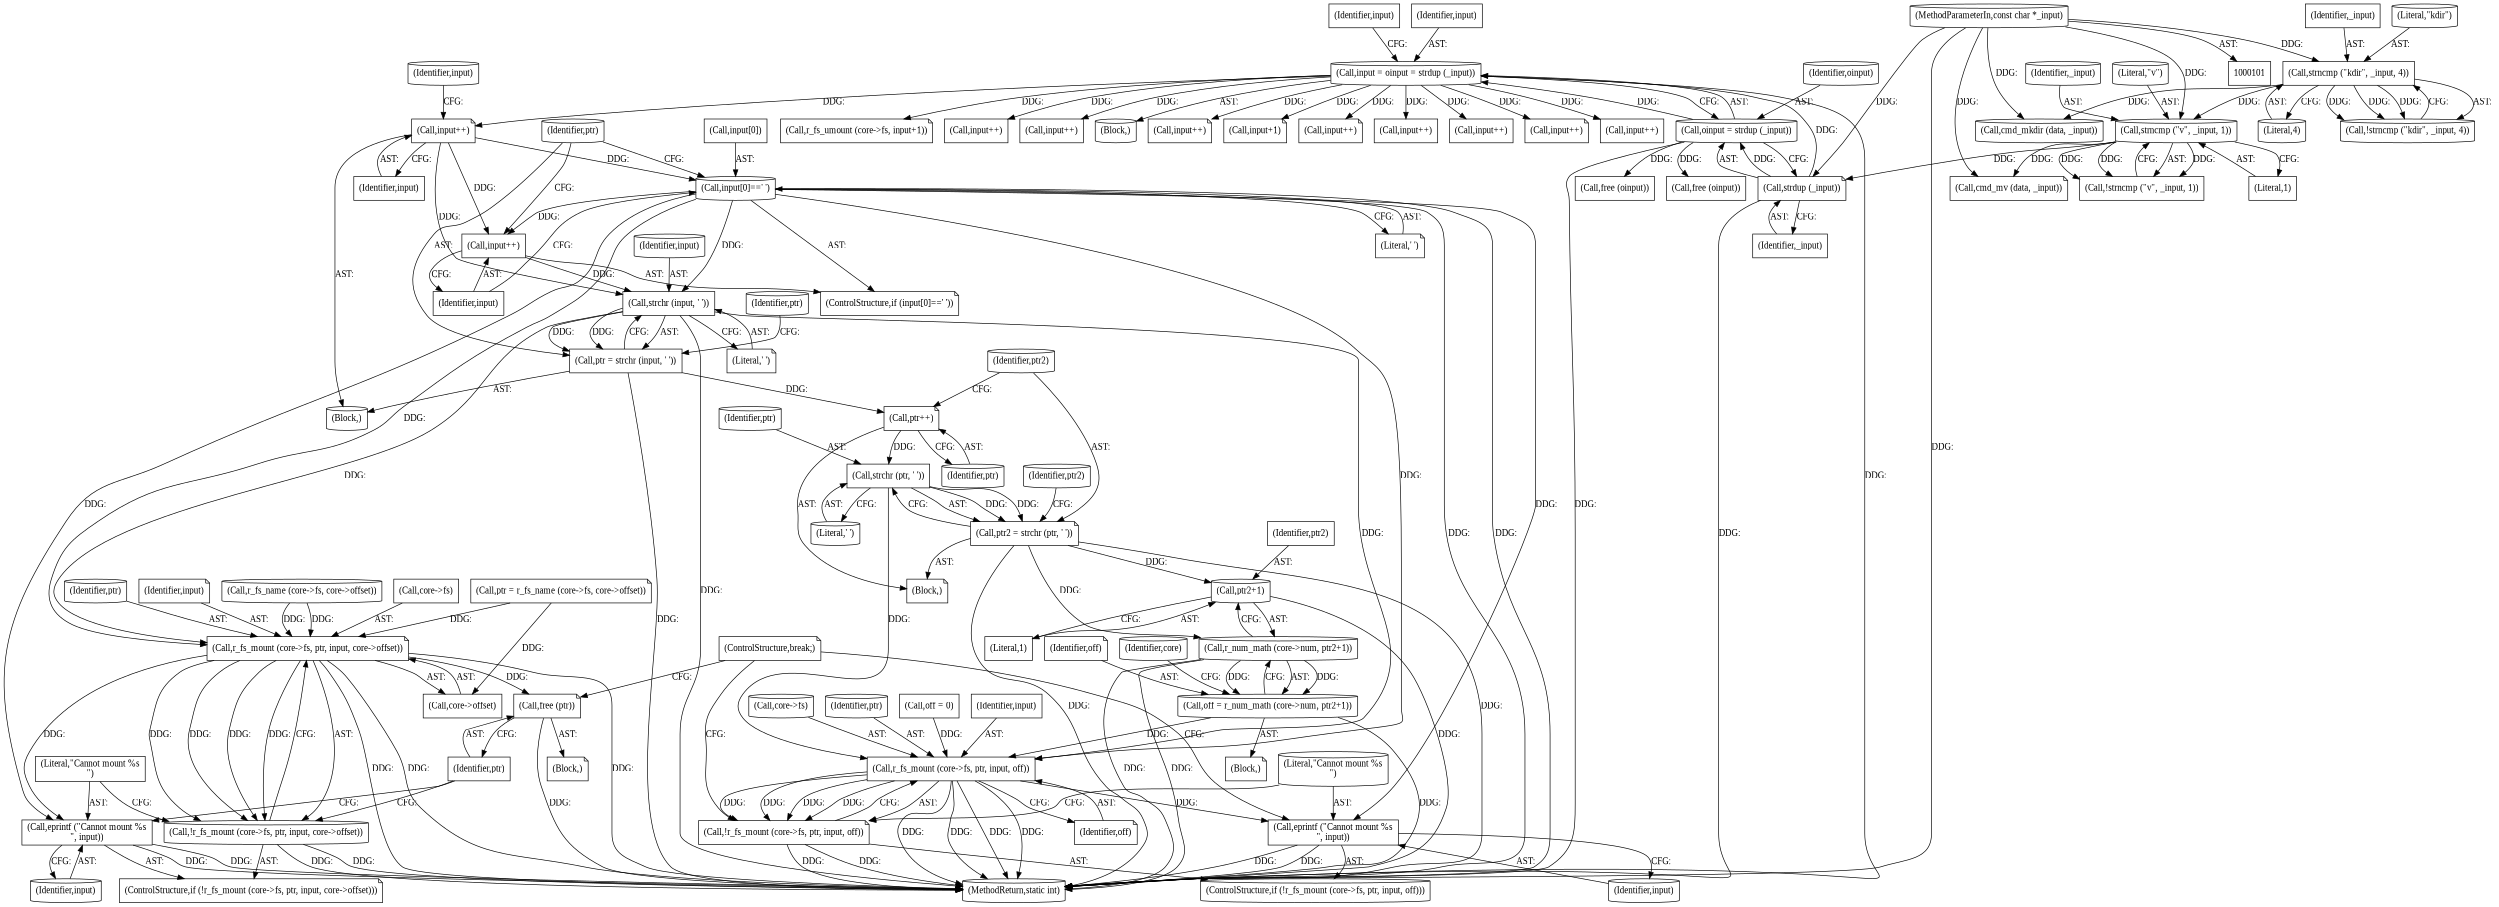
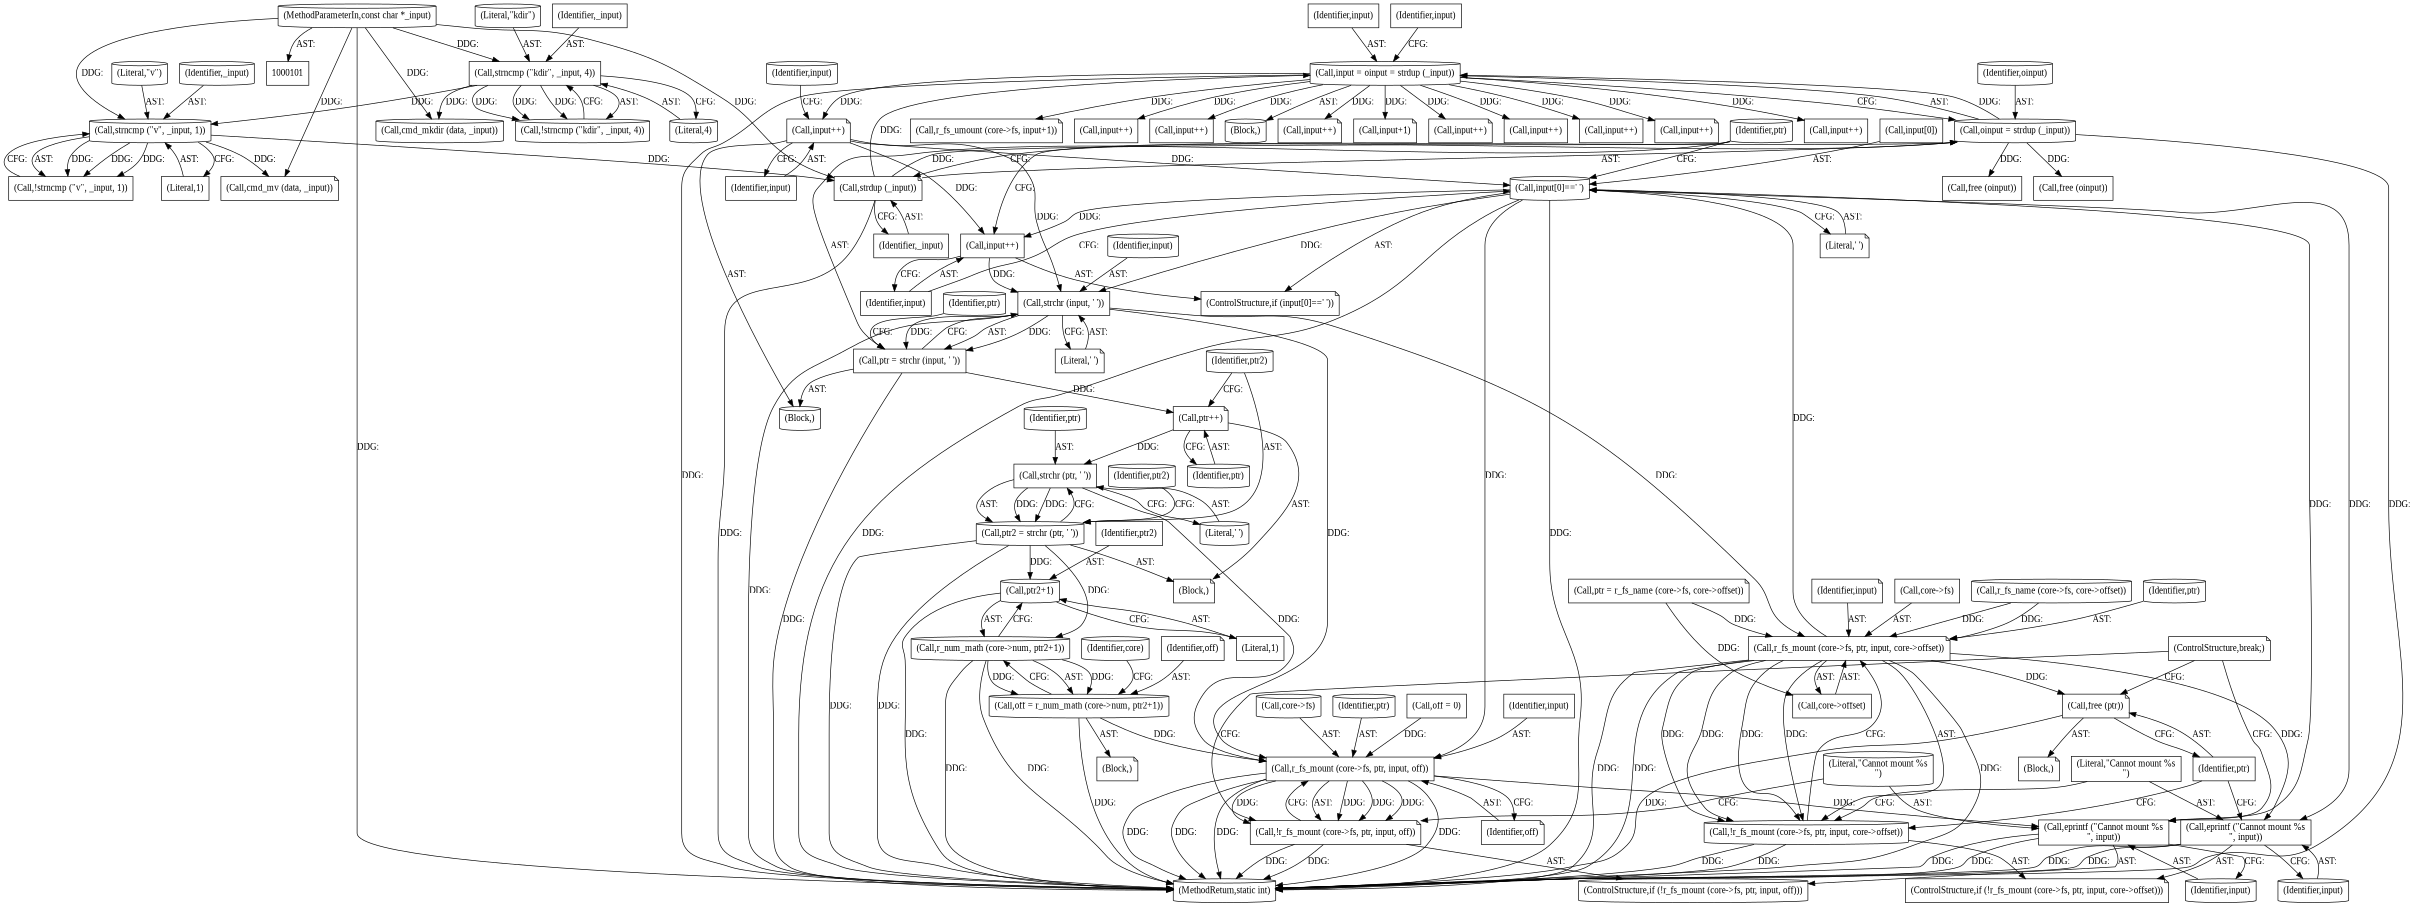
edge "(Call,input[0]==' ')" -> "(Call,r_fs_mount (core->fs, ptr, input, core->offset))": reversed
node "(Call,ptr2 = strchr (ptr, ' '))": shape note -> cylinder
